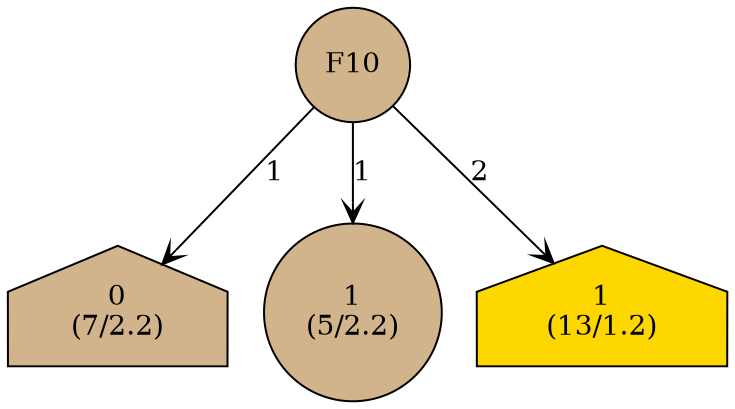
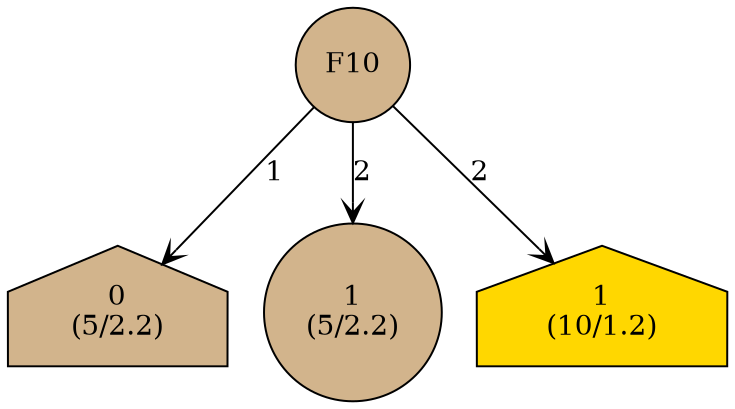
edge "F10" -> "1 (5/2.2)": label "1" -> "2"
node "0 (7/2.2)": label "0 (7/2.2)" -> "0 (5/2.2)"
node "1 (13/1.2)": label "1 (13/1.2)" -> "1 (10/1.2)"
